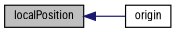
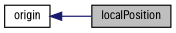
edge "origin" -> "localPosition": reversed
